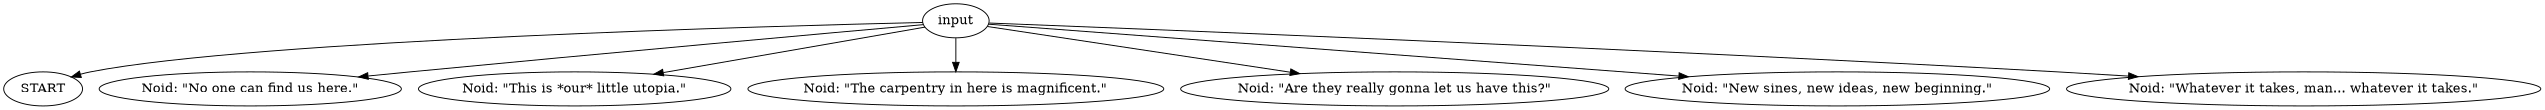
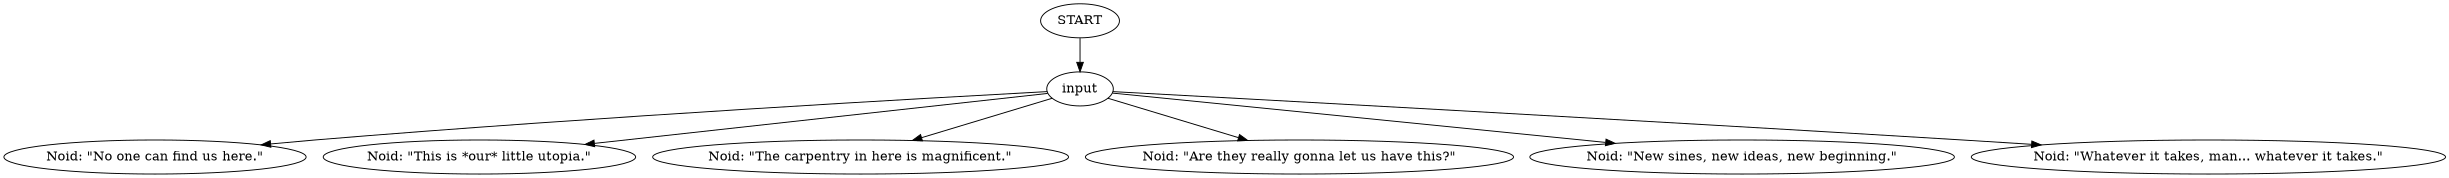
edge "input" -> "START": reversed
